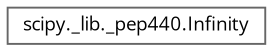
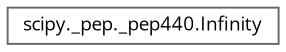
node "scipy._lib._pep440.Infinity": label "scipy._lib._pep440.Infinity" -> "scipy._pep._pep440.Infinity"
